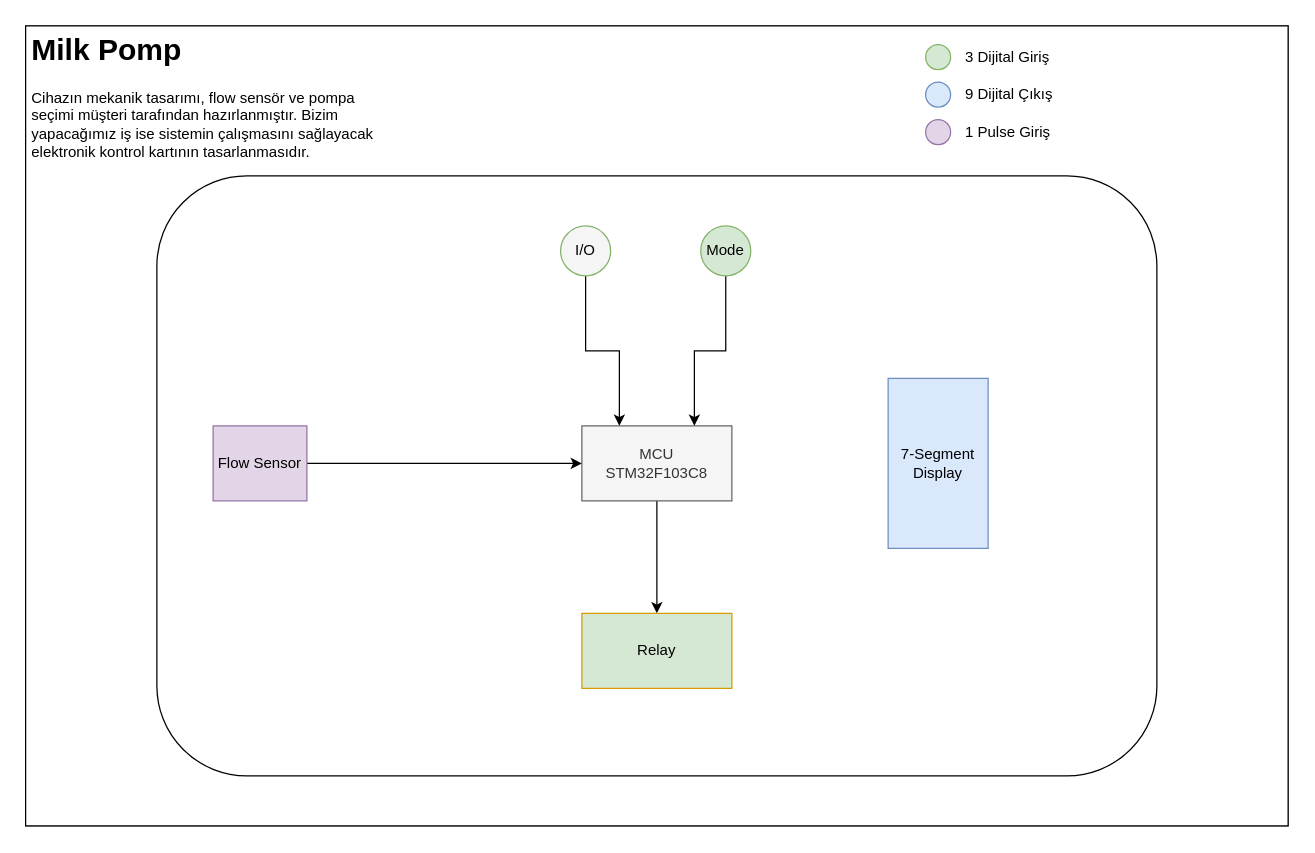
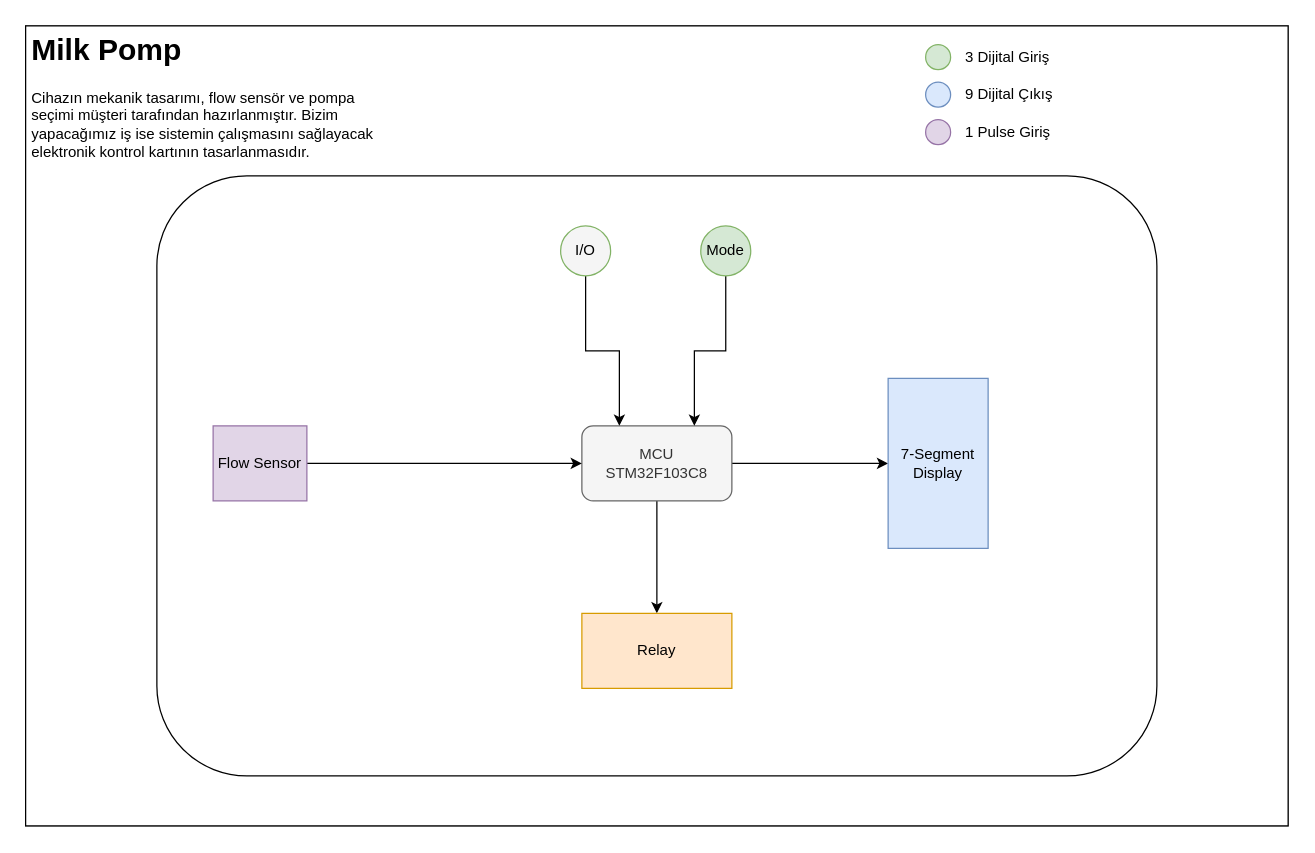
node "MCU STM32F103C8": shape rectangle -> rounded rectangle
edge "MCU STM32F103C8" -> "7-Segment Display": added
node "Relay": fillcolor #d5e8d4 -> #ffe6cc
